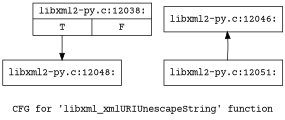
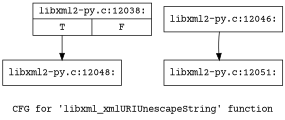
edge "libxml2-py.c:12051:" -> "libxml2-py.c:12046:": reversed
